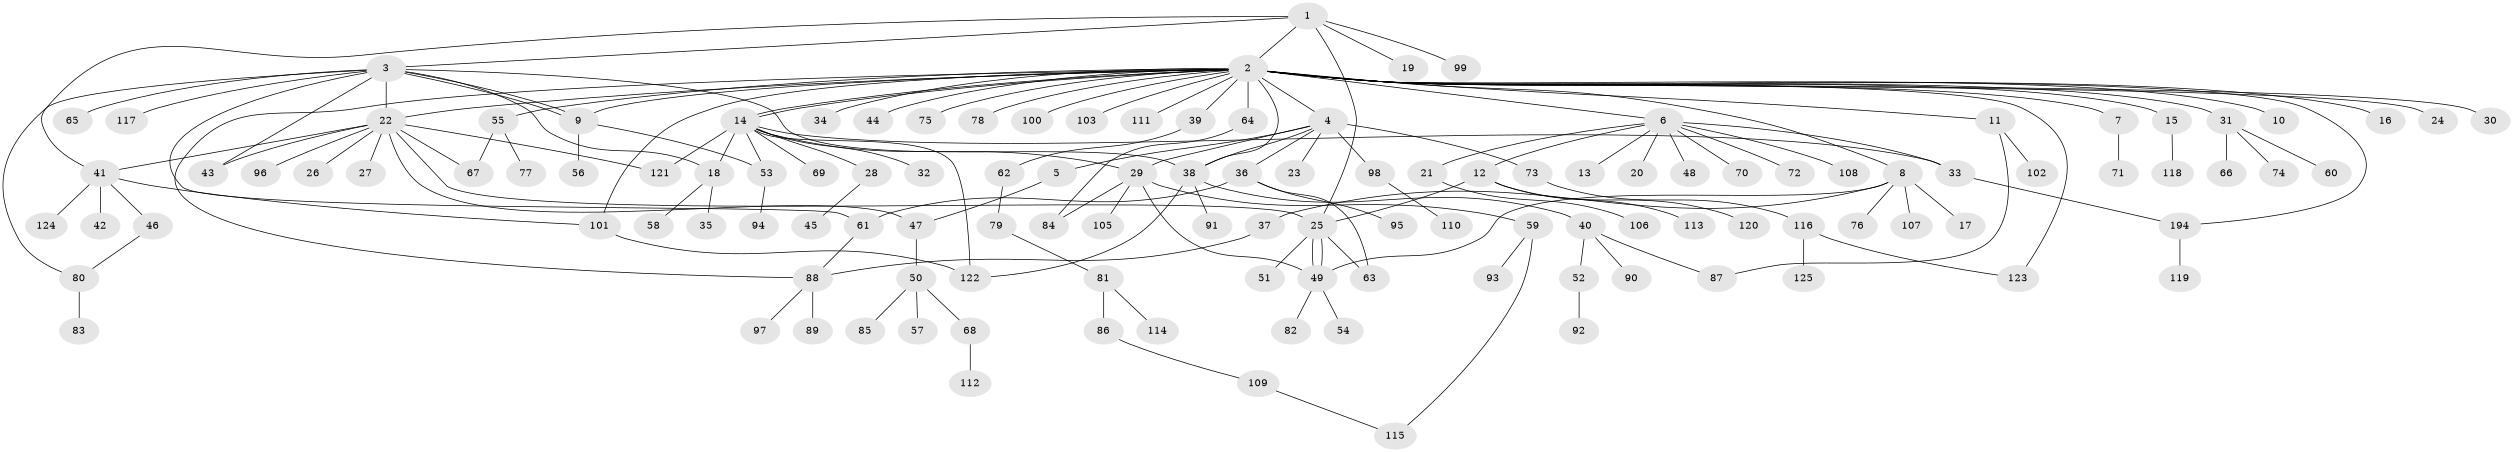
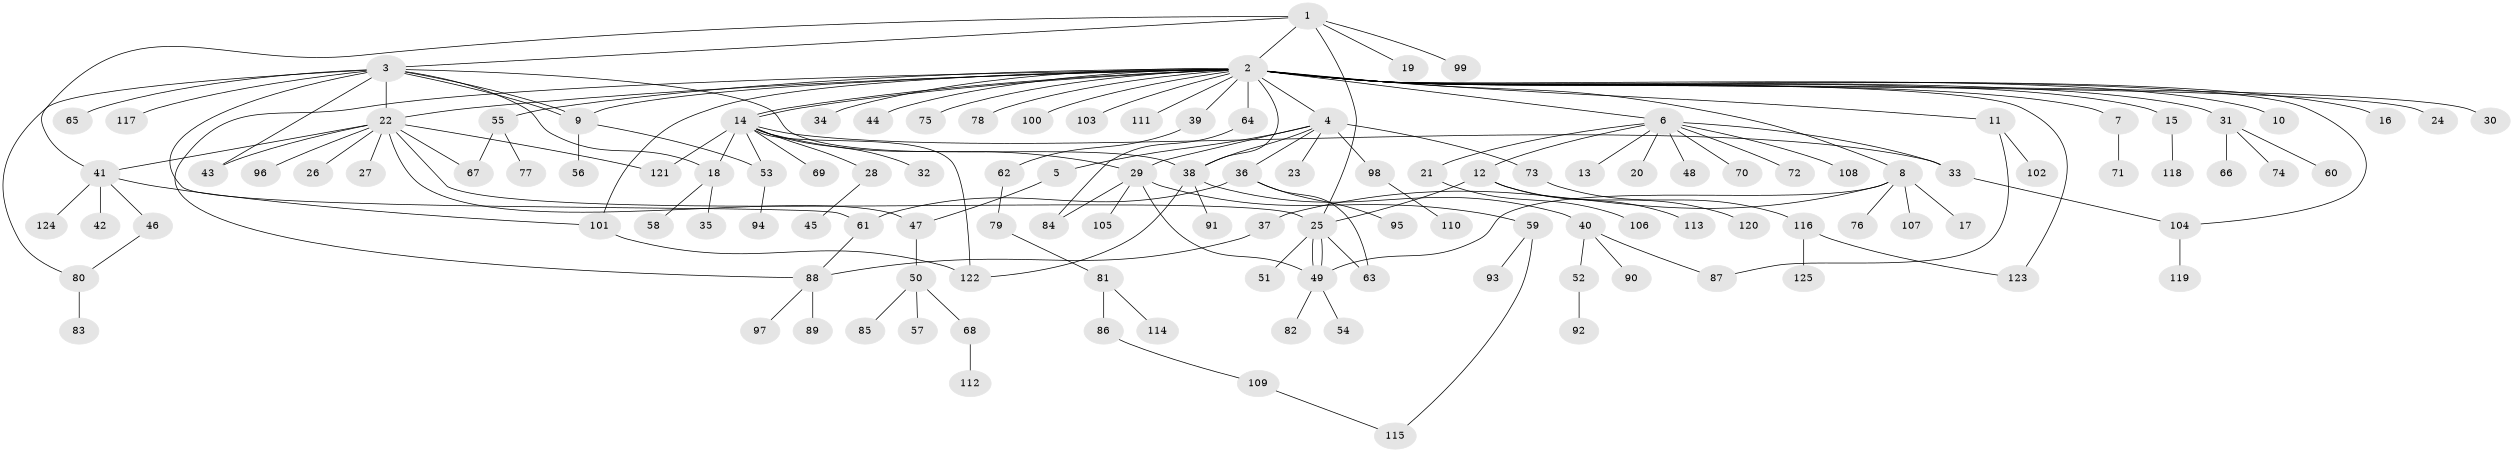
node "194": label "194" -> "104"
